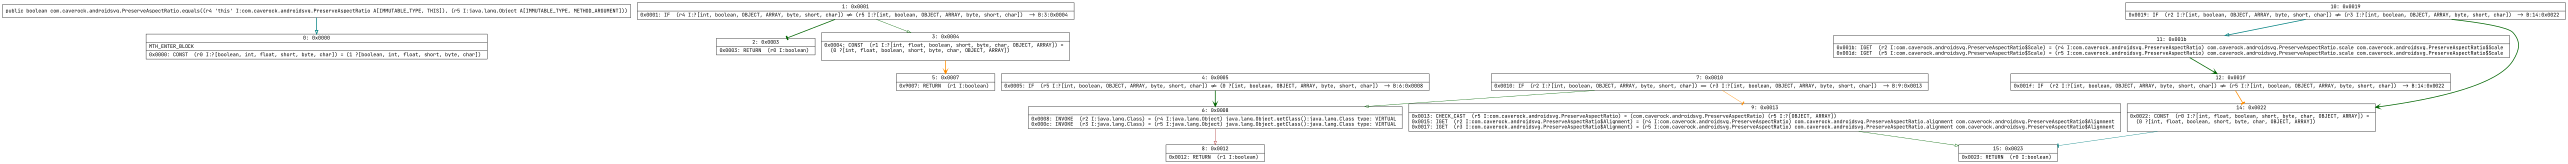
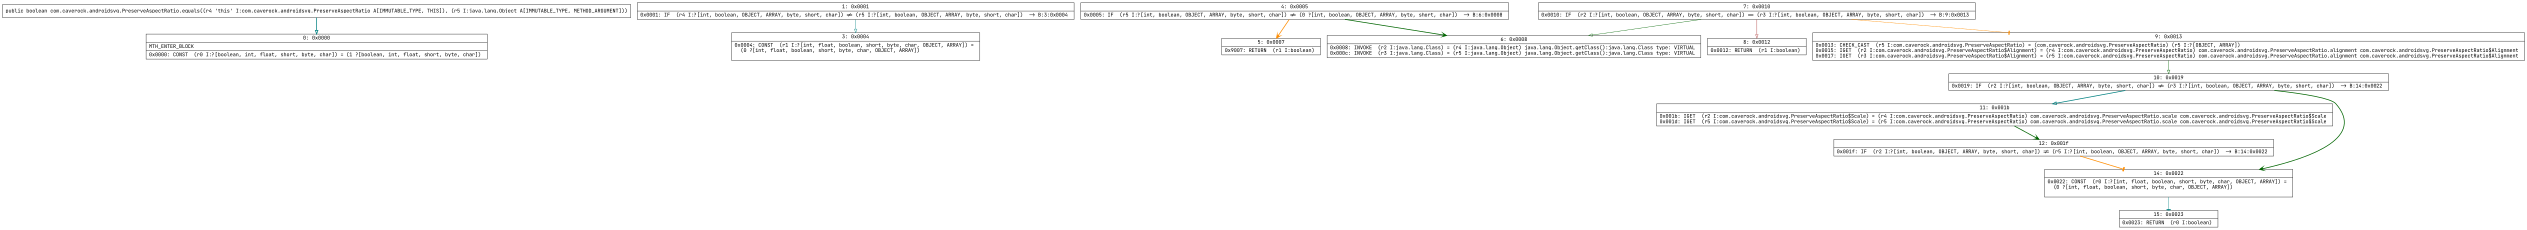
edge "1: 0x0001" -> "3: 0x0004": color darkgreen -> teal
node "2: 0x0003": removed
edge "3: 0x0004" -> "5: 0x0007": now "4: 0x0005" -> "5: 0x0007"
edge "6: 0x0008" -> "8: 0x0012": now "7: 0x0010" -> "8: 0x0012"
edge "9: 0x0013" -> "15: 0x0023": now "9: 0x0013" -> "10: 0x0019"
